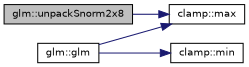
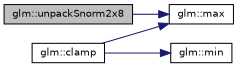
node "clamp::max": label "clamp::max" -> "glm::max"
node "glm::glm": label "glm::glm" -> "glm::clamp"
node "clamp::min": label "clamp::min" -> "glm::min"
